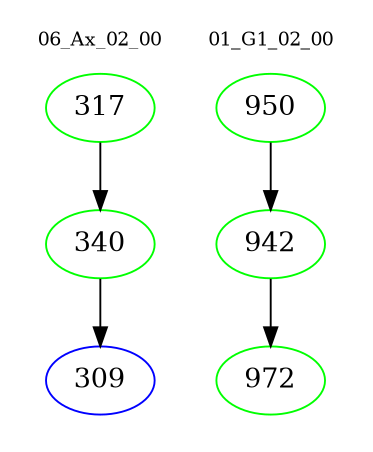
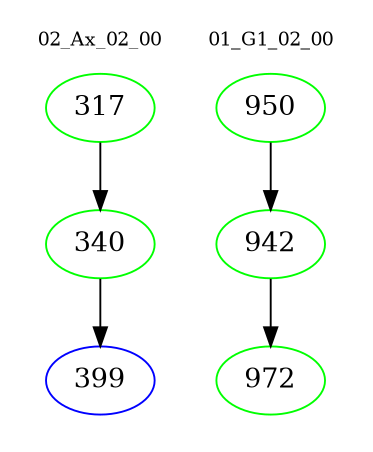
cluster "06_Ax_02_00": label "06_Ax_02_00" -> "02_Ax_02_00"
node "309": label "309" -> "399"
